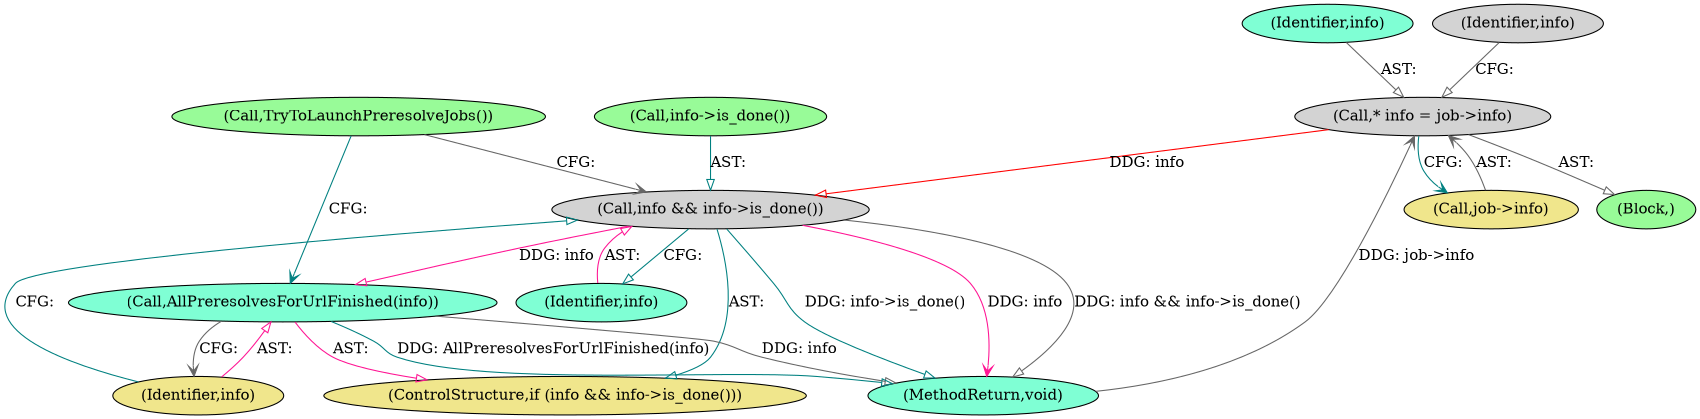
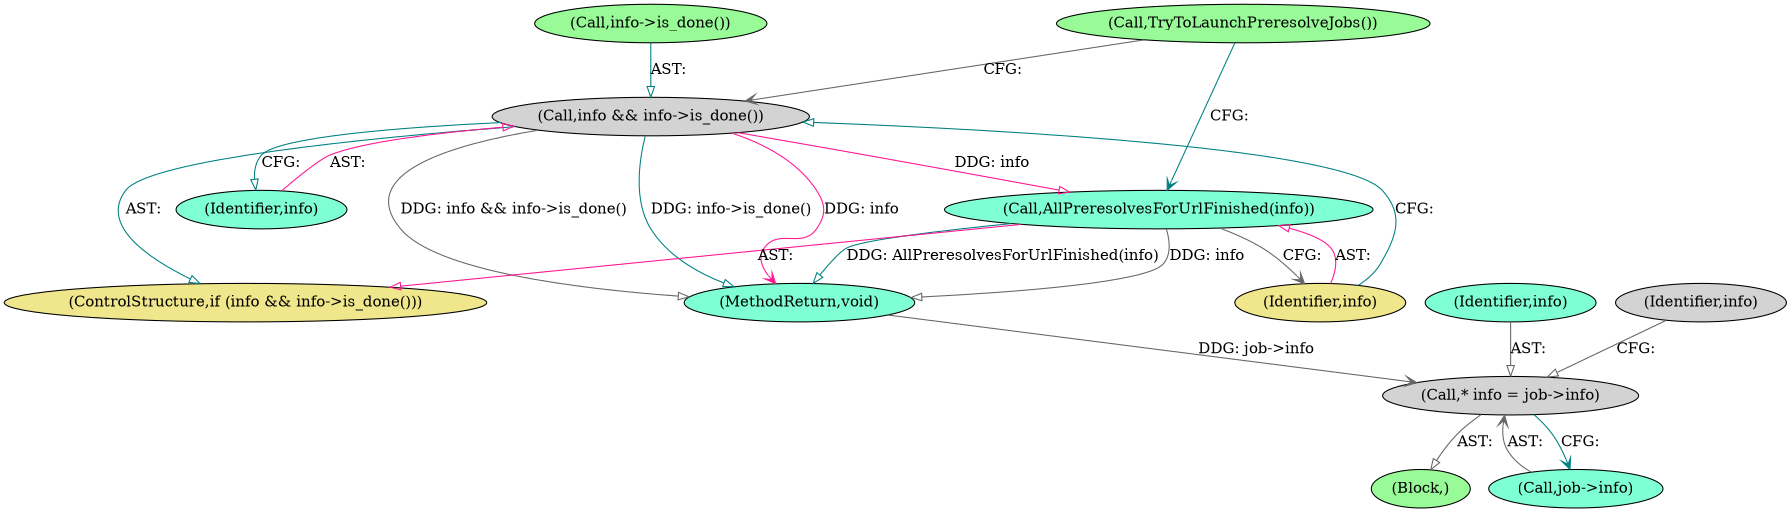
edge "(Call,* info = job->info)" -> "(Call,info && info->is_done())": removed, label "DDG: info"
node "(Call,job->info)": fillcolor khaki -> aquamarine
